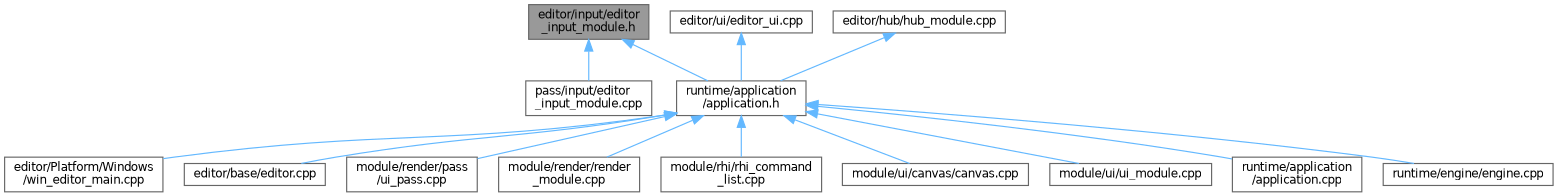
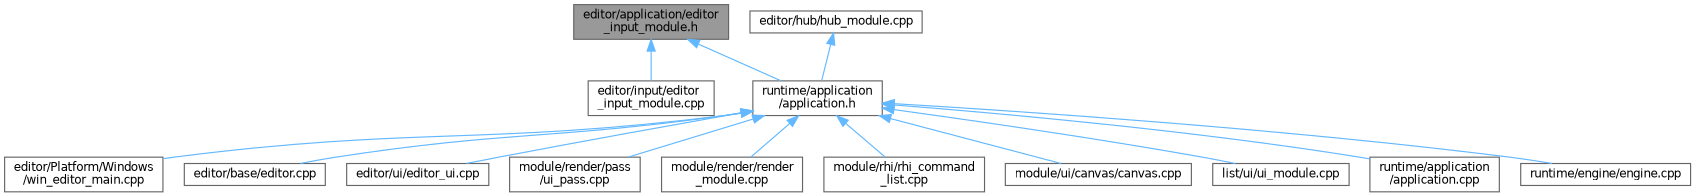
node "editor/input/editor _input_module.h": label "editor/input/editor _input_module.h" -> "editor/application/editor _input_module.h"
edge "runtime/application /application.h" -> "editor/ui/editor_ui.cpp": reversed
node "pass/input/editor _input_module.cpp": label "pass/input/editor _input_module.cpp" -> "editor/input/editor _input_module.cpp"
node "module/ui/ui_module.cpp": label "module/ui/ui_module.cpp" -> "list/ui/ui_module.cpp"
